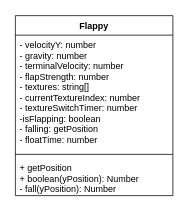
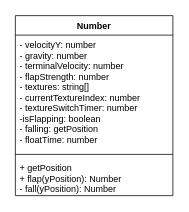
node "Flappy": label "Flappy" -> "Number"
node "+ getPosition + boolean(yPosition): Number - fall(yPosition): Number": label "+ getPosition + boolean(yPosition): Number - fall(yPosition): Number" -> "+ getPosition + flap(yPosition): Number - fall(yPosition): Number"
